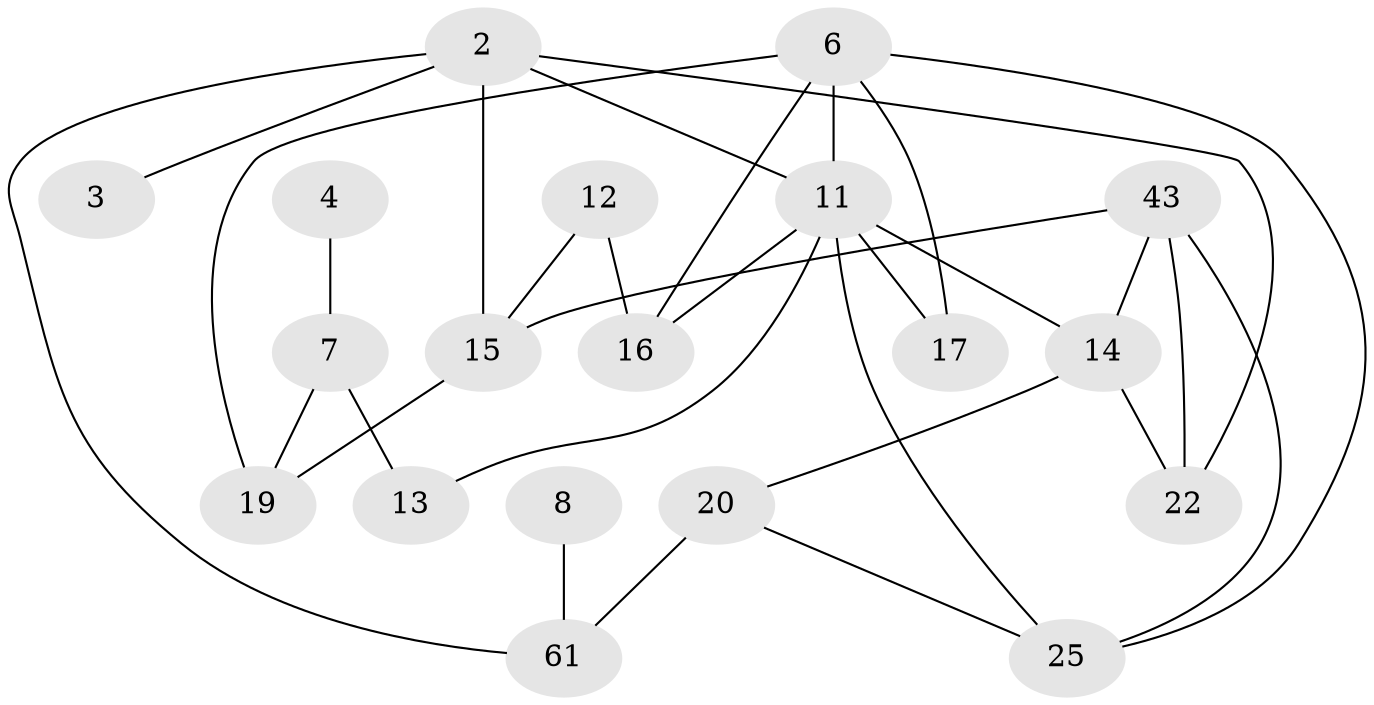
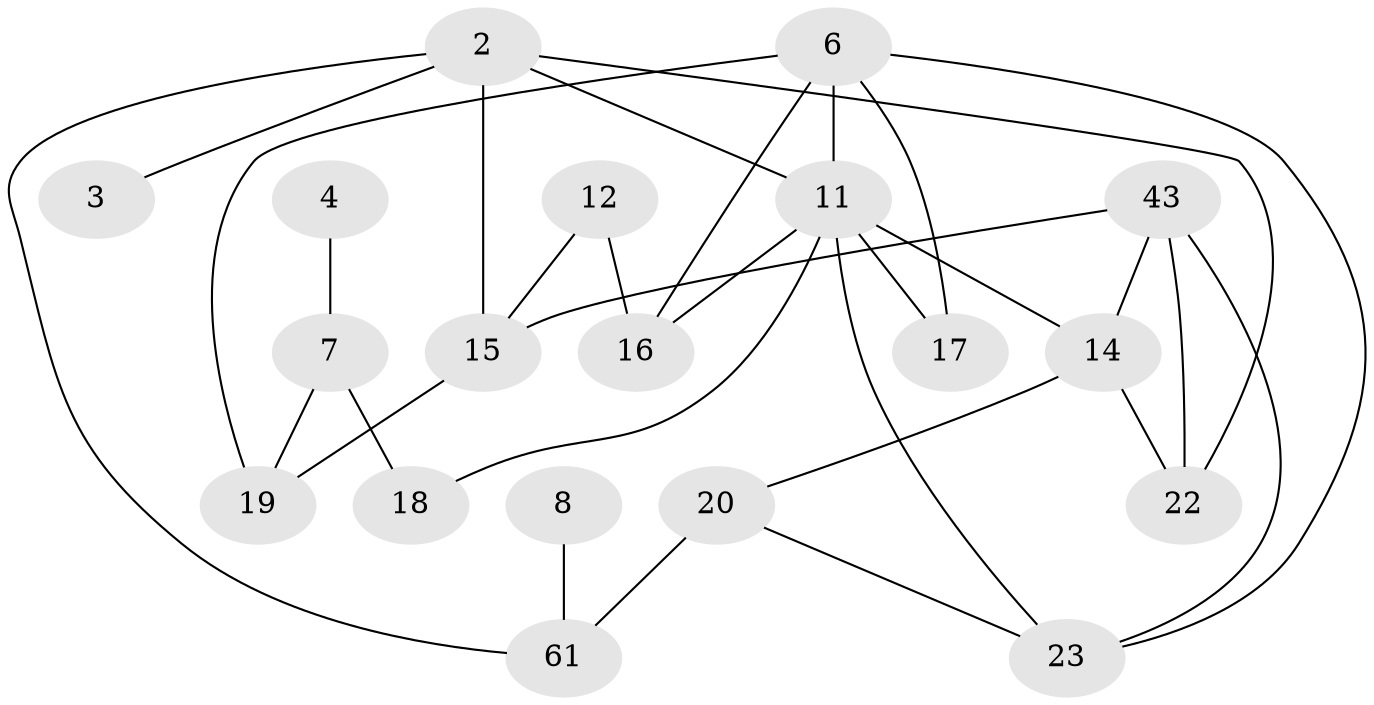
node "13": label "13" -> "18"
node "25": label "25" -> "23"
